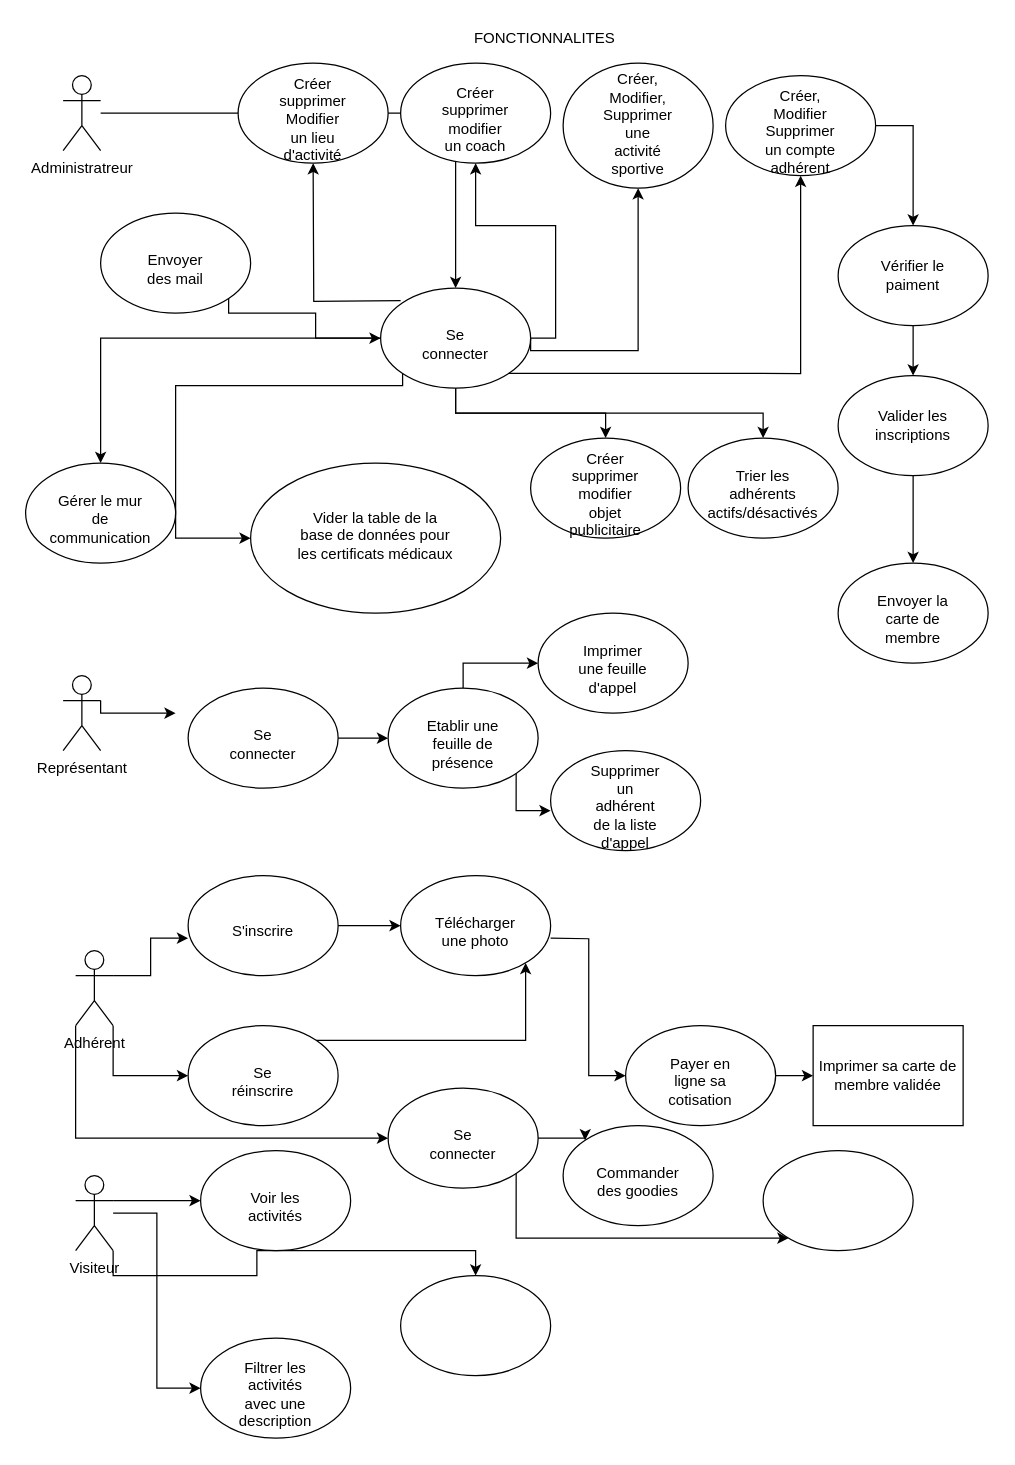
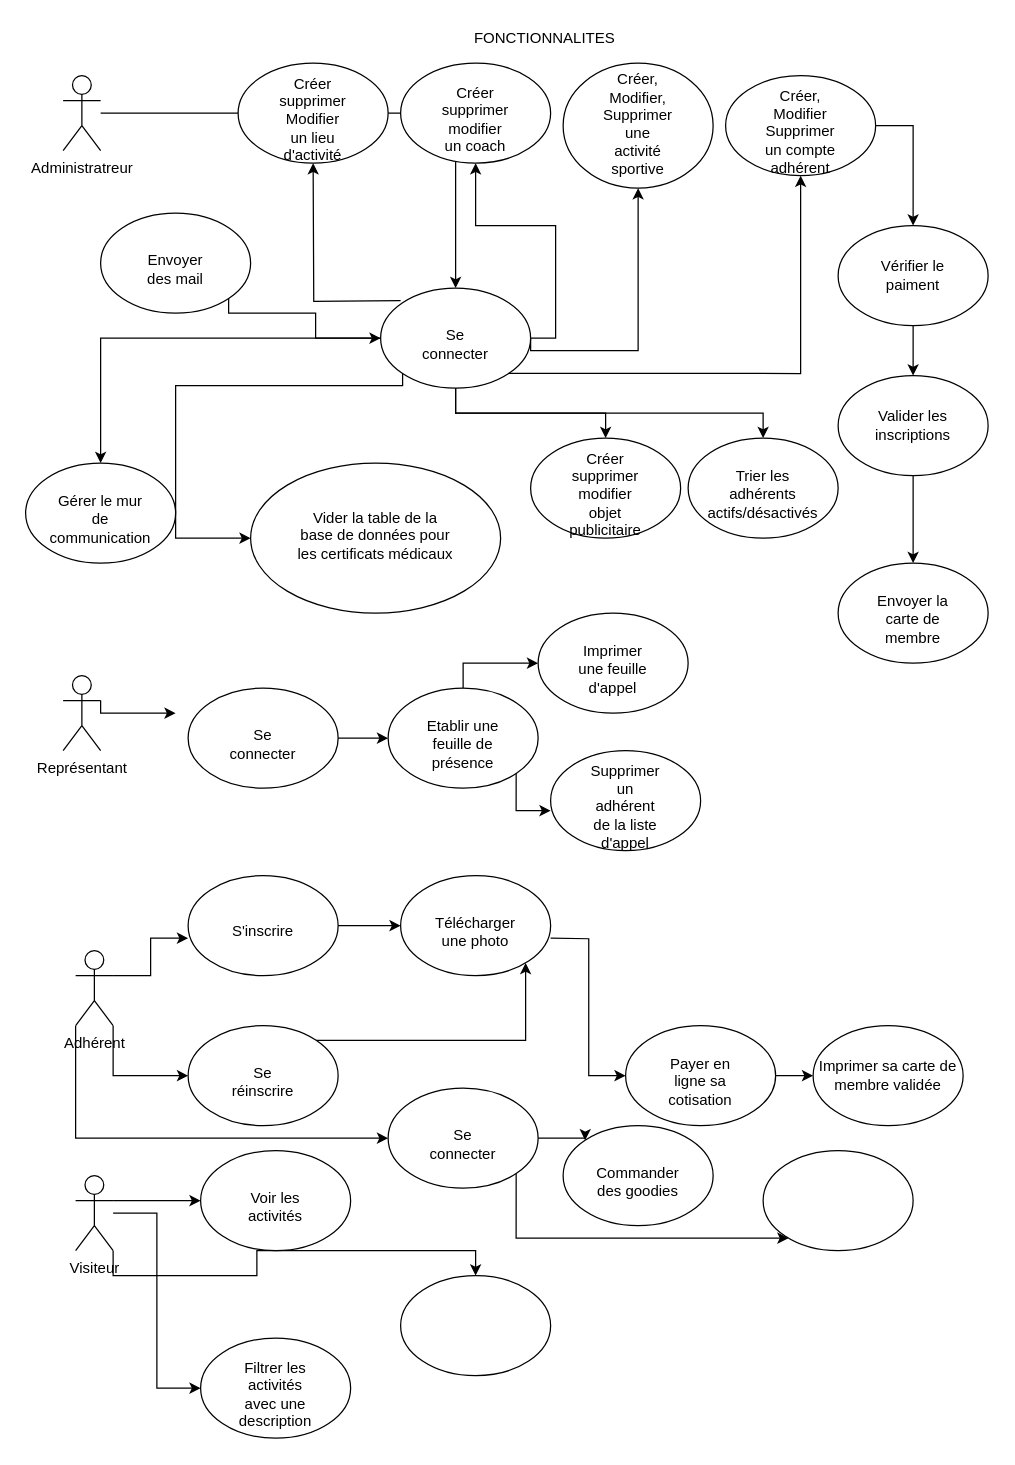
node "Imprimer sa carte de membre validée": shape rectangle -> ellipse
